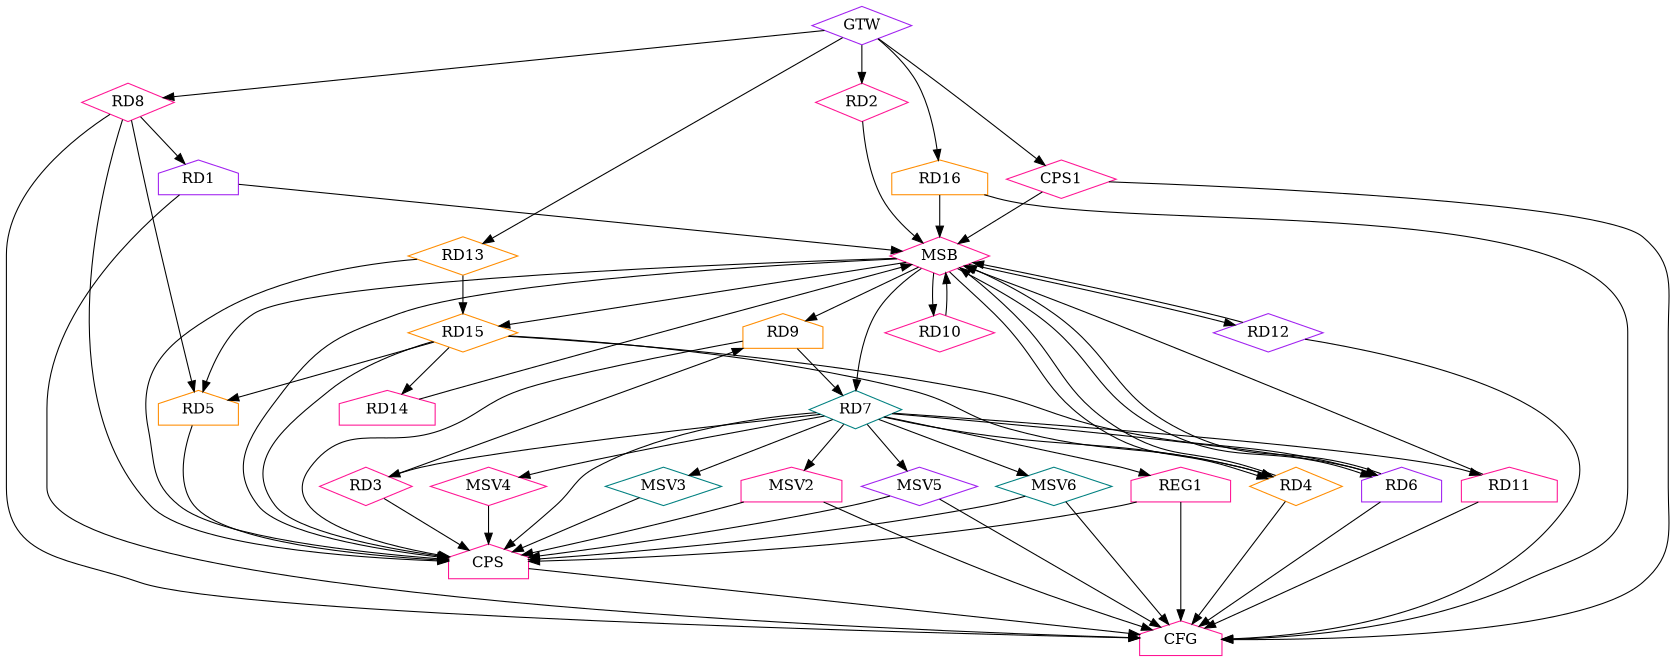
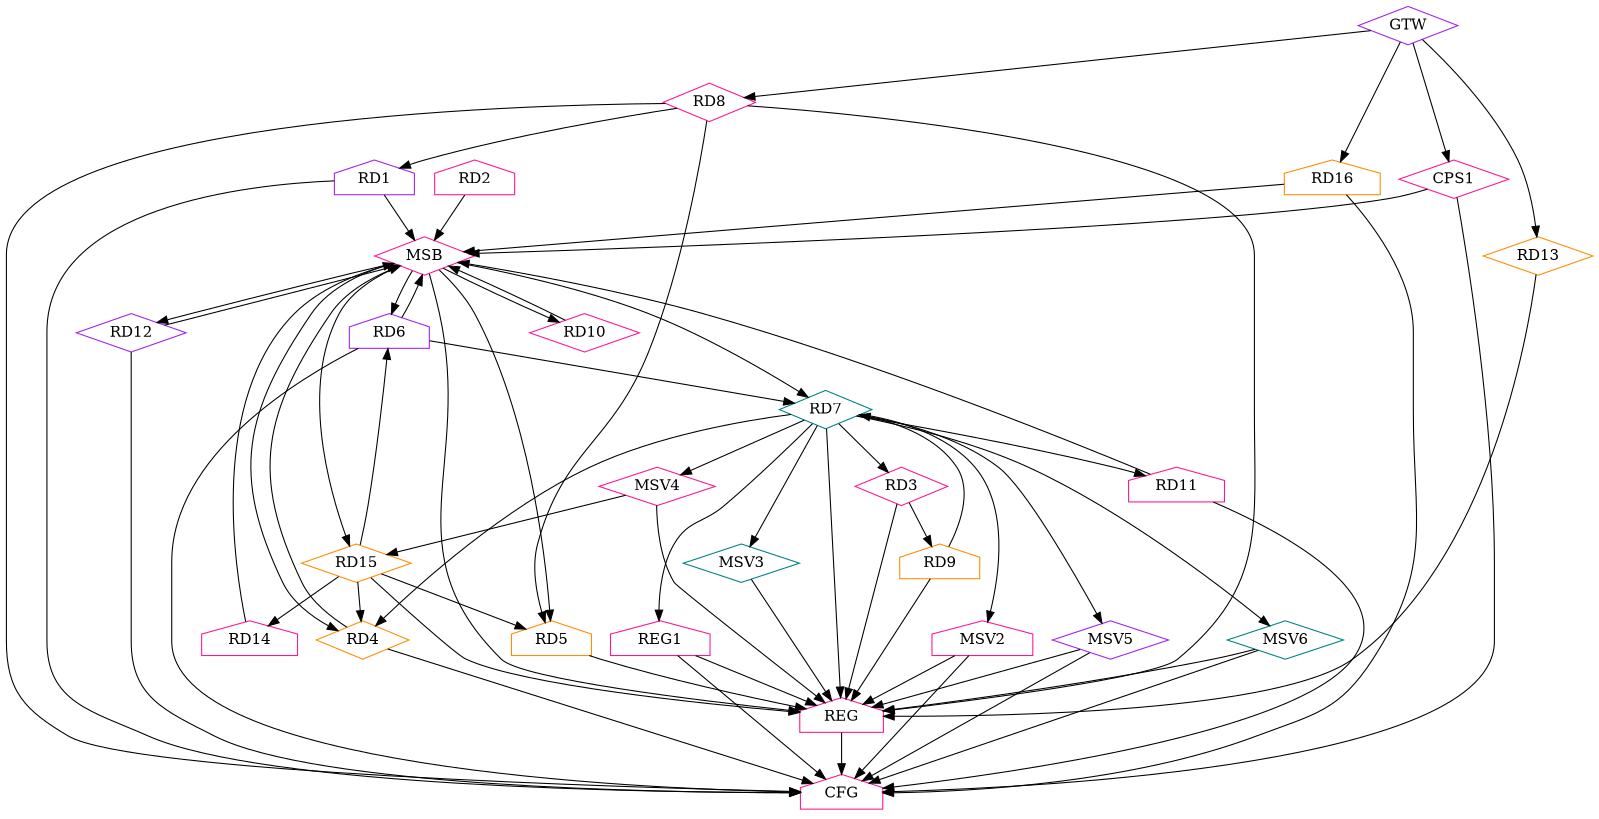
edge "GTW" -> "RD2": removed
node "RD2": shape diamond -> house
edge "RD13" -> "RD15": now "MSV4" -> "RD15"
edge "MSB" -> "RD9": removed
edge "RD7" -> "RD6": reversed
node "CPS": label "CPS" -> "REG"
